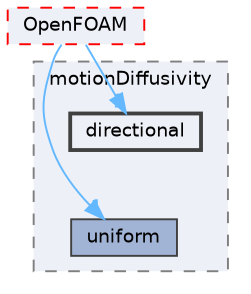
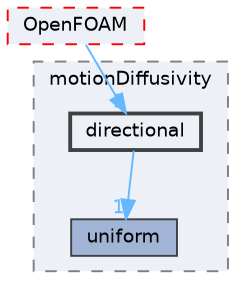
edge "OpenFOAM" -> "uniform": now "directional" -> "uniform"
